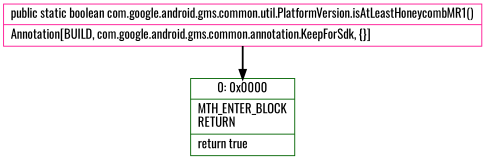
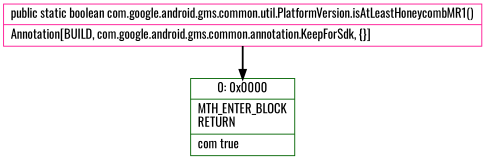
node "0: 0x0000": text "return true" -> "com true"
